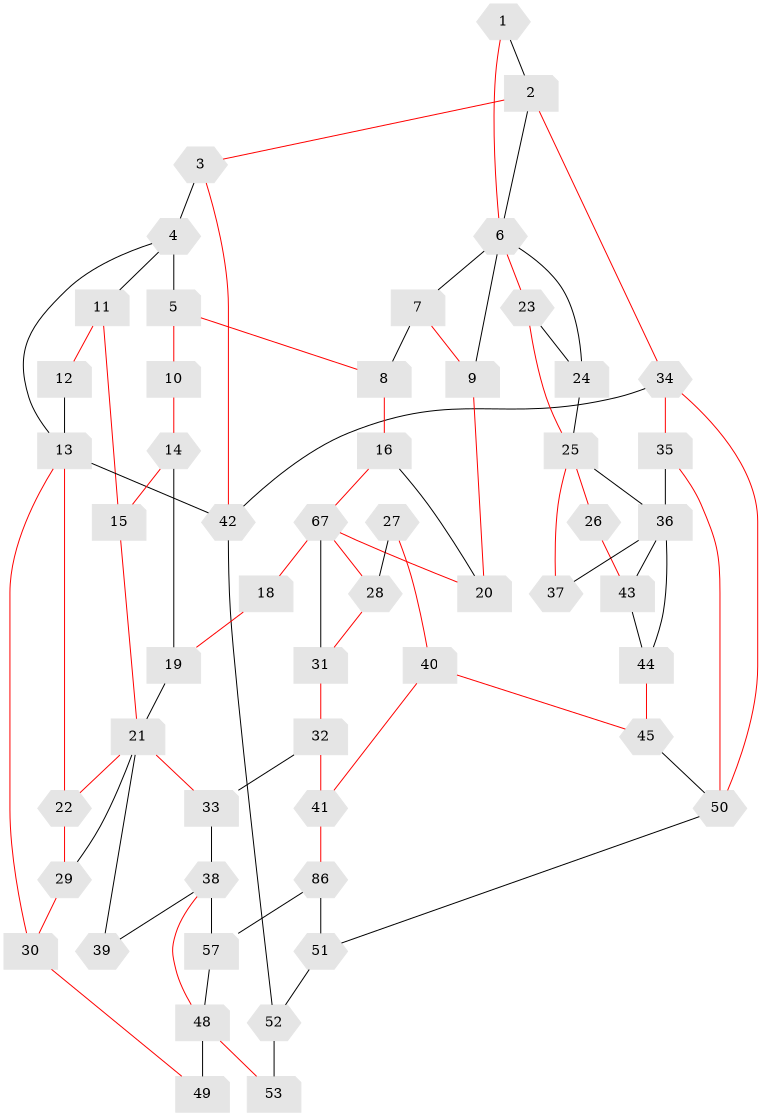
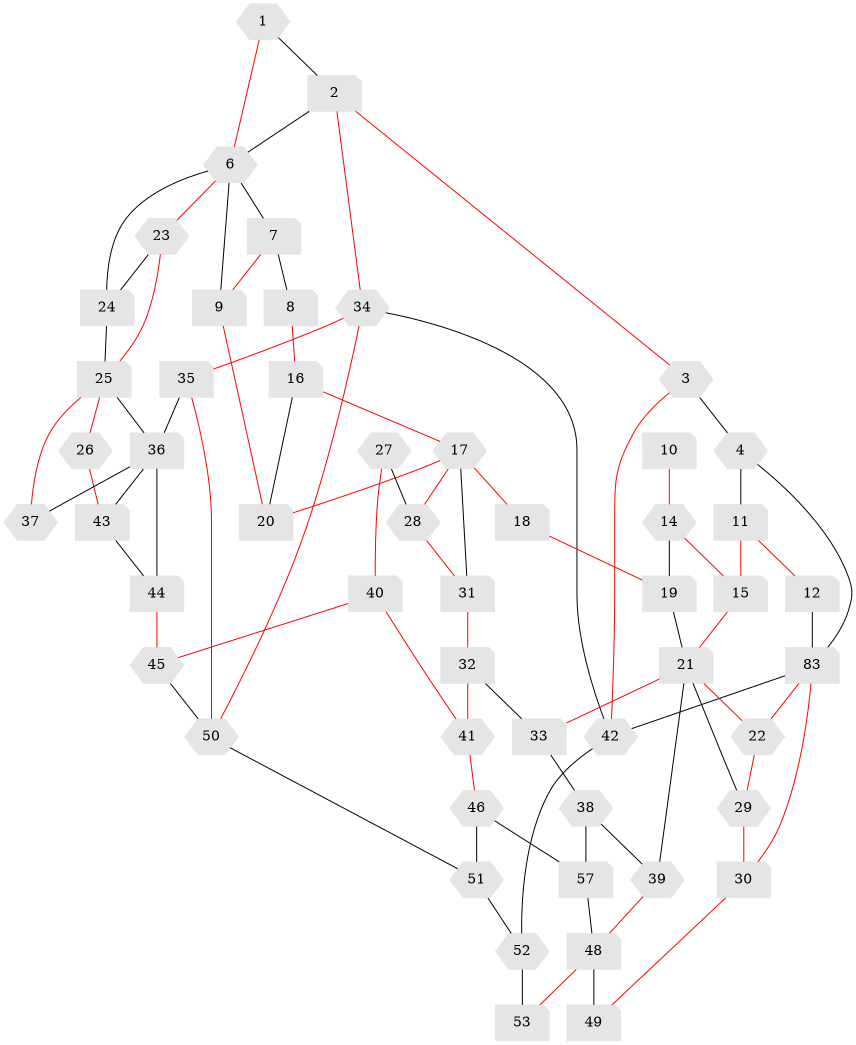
node "5": removed
node "13": label "13" -> "83"
node "67": label "67" -> "17"
node "86": label "86" -> "46"
edge "38" -- "48": now "39" -- "48"
